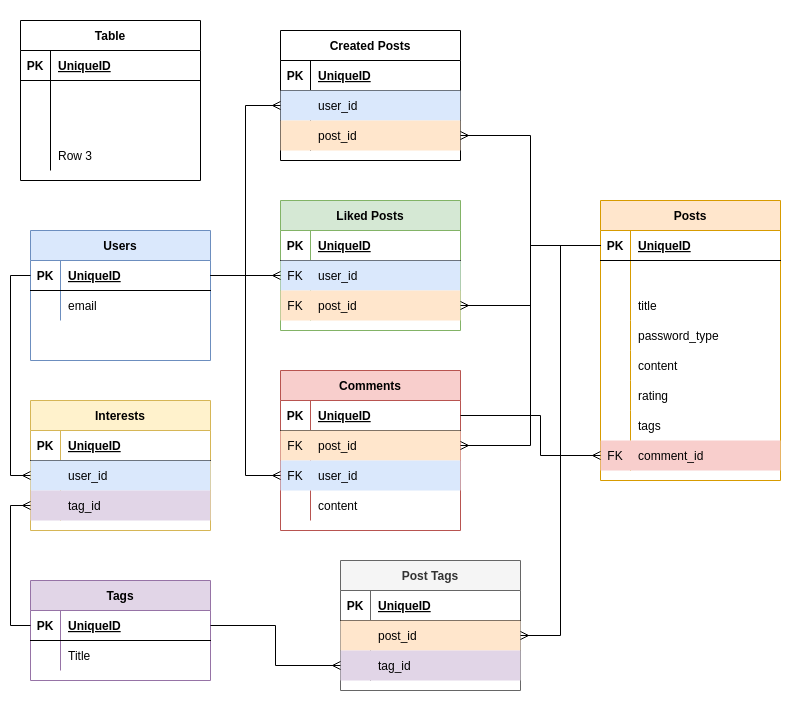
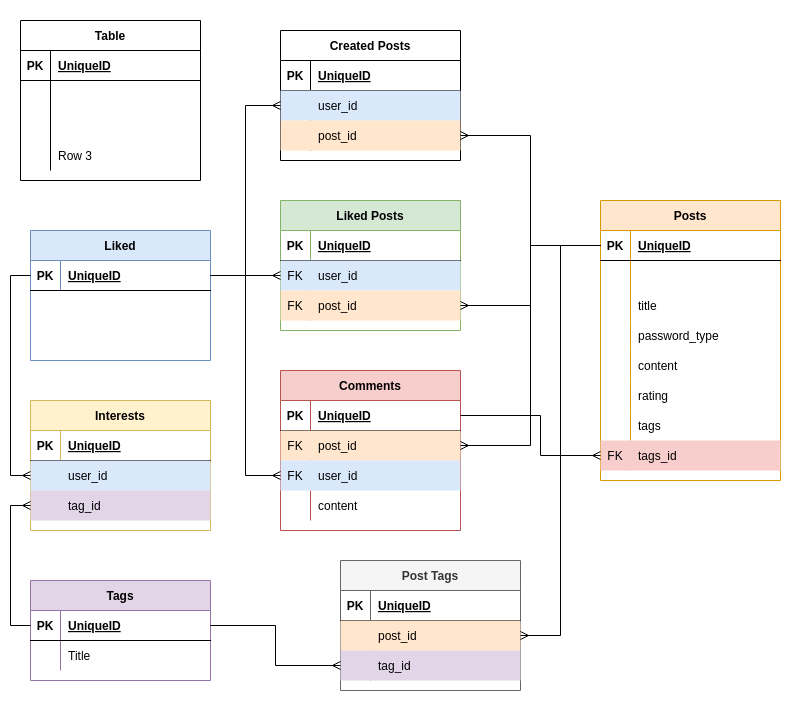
node "Users": label "Users" -> "Liked"
node "email": removed
node "comment_id": label "comment_id" -> "tags_id"
